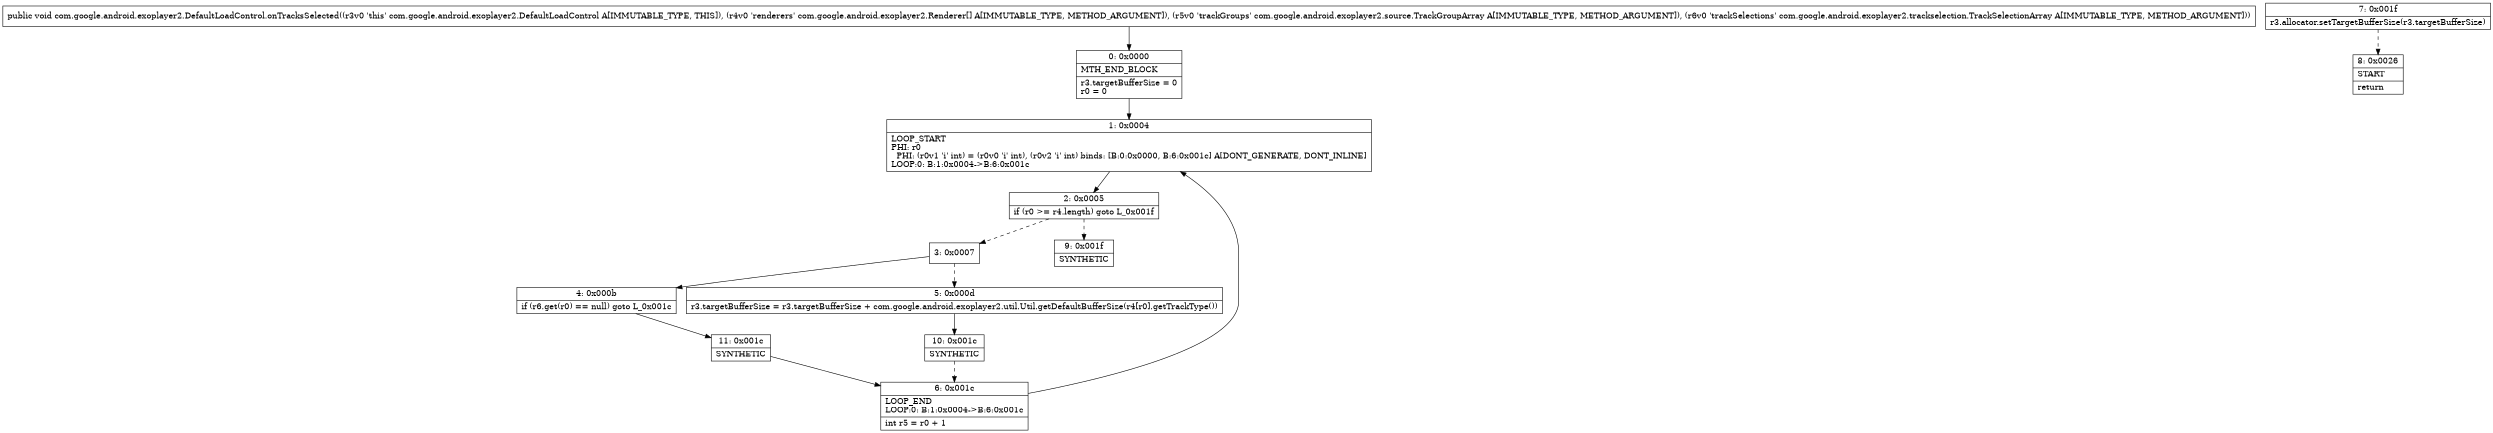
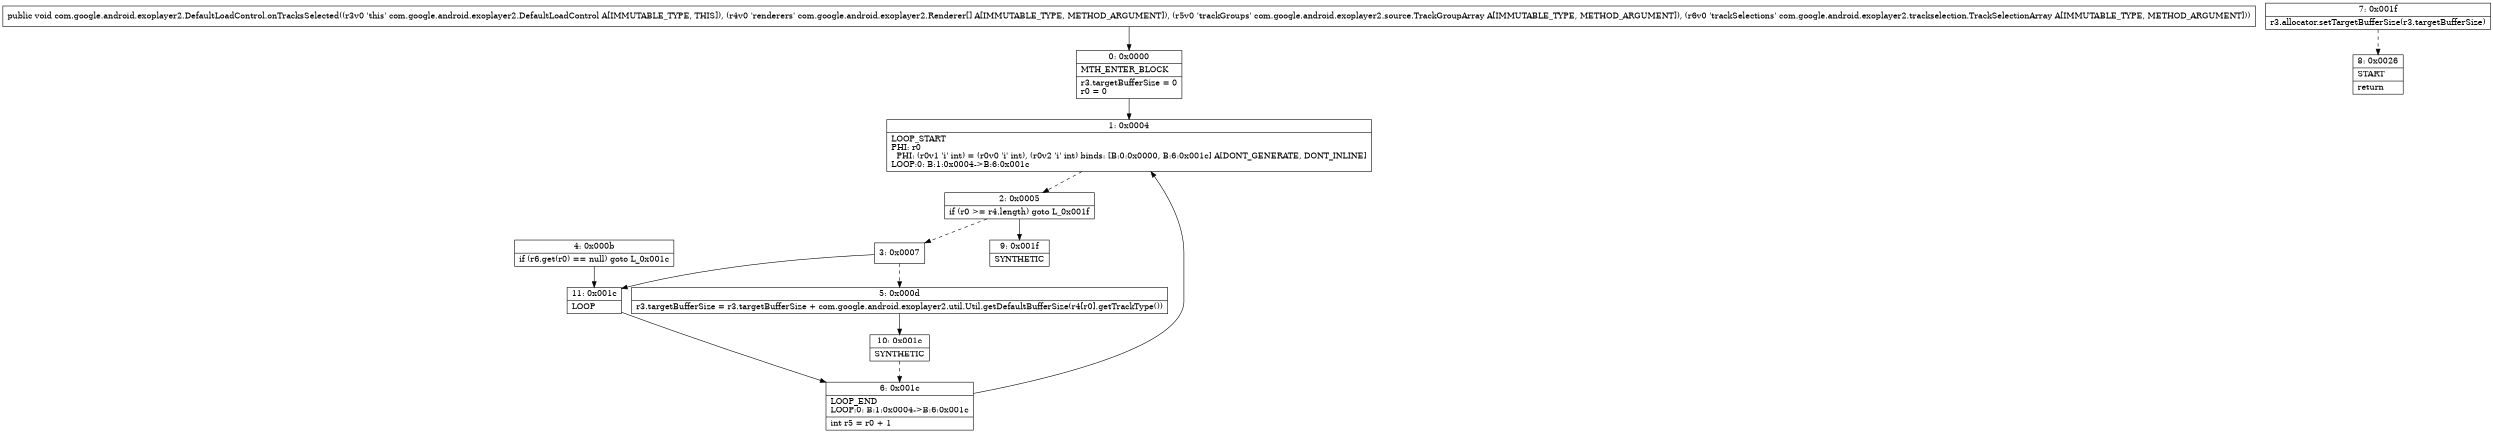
node "0: 0x0000": text "MTH_END_BLOCK" -> "MTH_ENTER_BLOCK"
edge "1: 0x0004" -> "2: 0x0005": style solid -> dashed
edge "2: 0x0005" -> "9: 0x001f": style dashed -> solid
edge "3: 0x0007" -> "4: 0x000b": now "3: 0x0007" -> "11: 0x001c"
node "11: 0x001c": text "SYNTHETIC" -> "LOOP"
